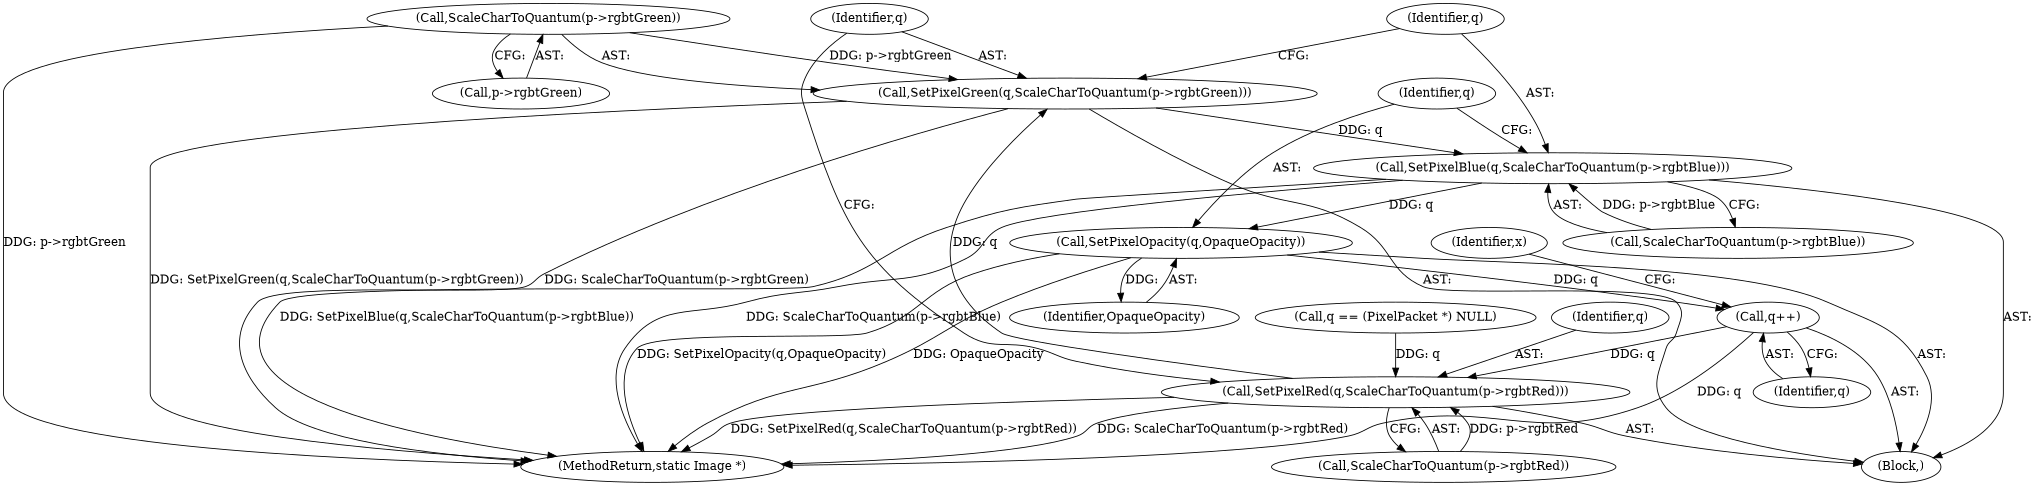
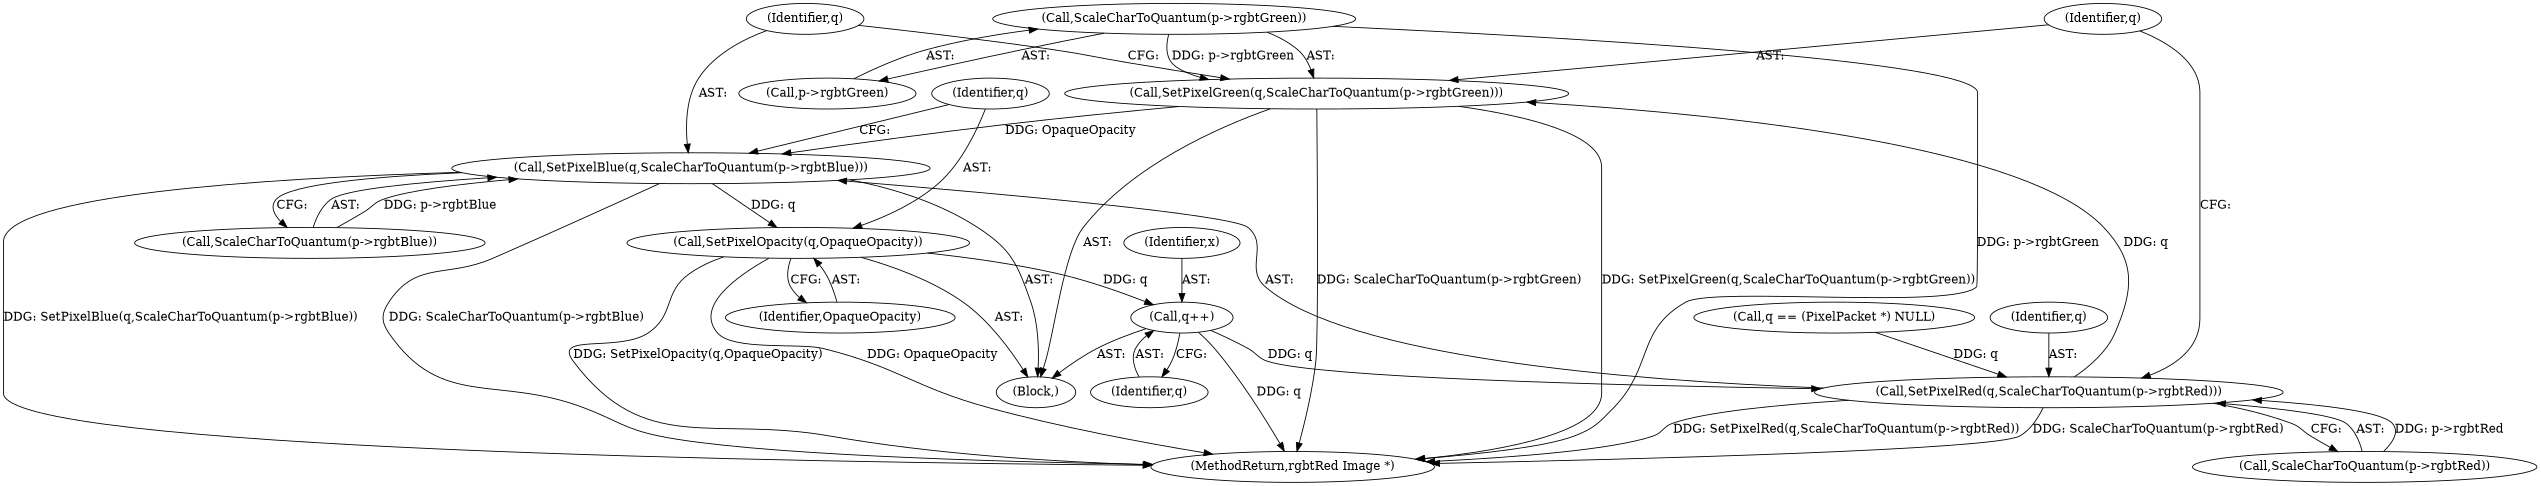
edge "(Call,ScaleCharToQuantum(p->rgbtGreen))" -> "(Call,p->rgbtGreen)": label "CFG: " -> "AST: "
edge "(Call,SetPixelGreen(q,ScaleCharToQuantum(p->rgbtGreen)))" -> "(Call,SetPixelBlue(q,ScaleCharToQuantum(p->rgbtBlue)))": label "DDG: q" -> "DDG: OpaqueOpacity"
edge "(Call,SetPixelOpacity(q,OpaqueOpacity))" -> "(Identifier,OpaqueOpacity)": label "DDG: " -> "CFG: "
edge "(Identifier,x)" -> "(Call,q++)": label "CFG: " -> "AST: "
edge "(Call,SetPixelRed(q,ScaleCharToQuantum(p->rgbtRed)))" -> "(Block,)": now "(Call,SetPixelRed(q,ScaleCharToQuantum(p->rgbtRed)))" -> "(Call,SetPixelBlue(q,ScaleCharToQuantum(p->rgbtBlue)))"
node "(MethodReturn,static Image *)": label "(MethodReturn,static Image *)" -> "(MethodReturn,rgbtRed Image *)"
